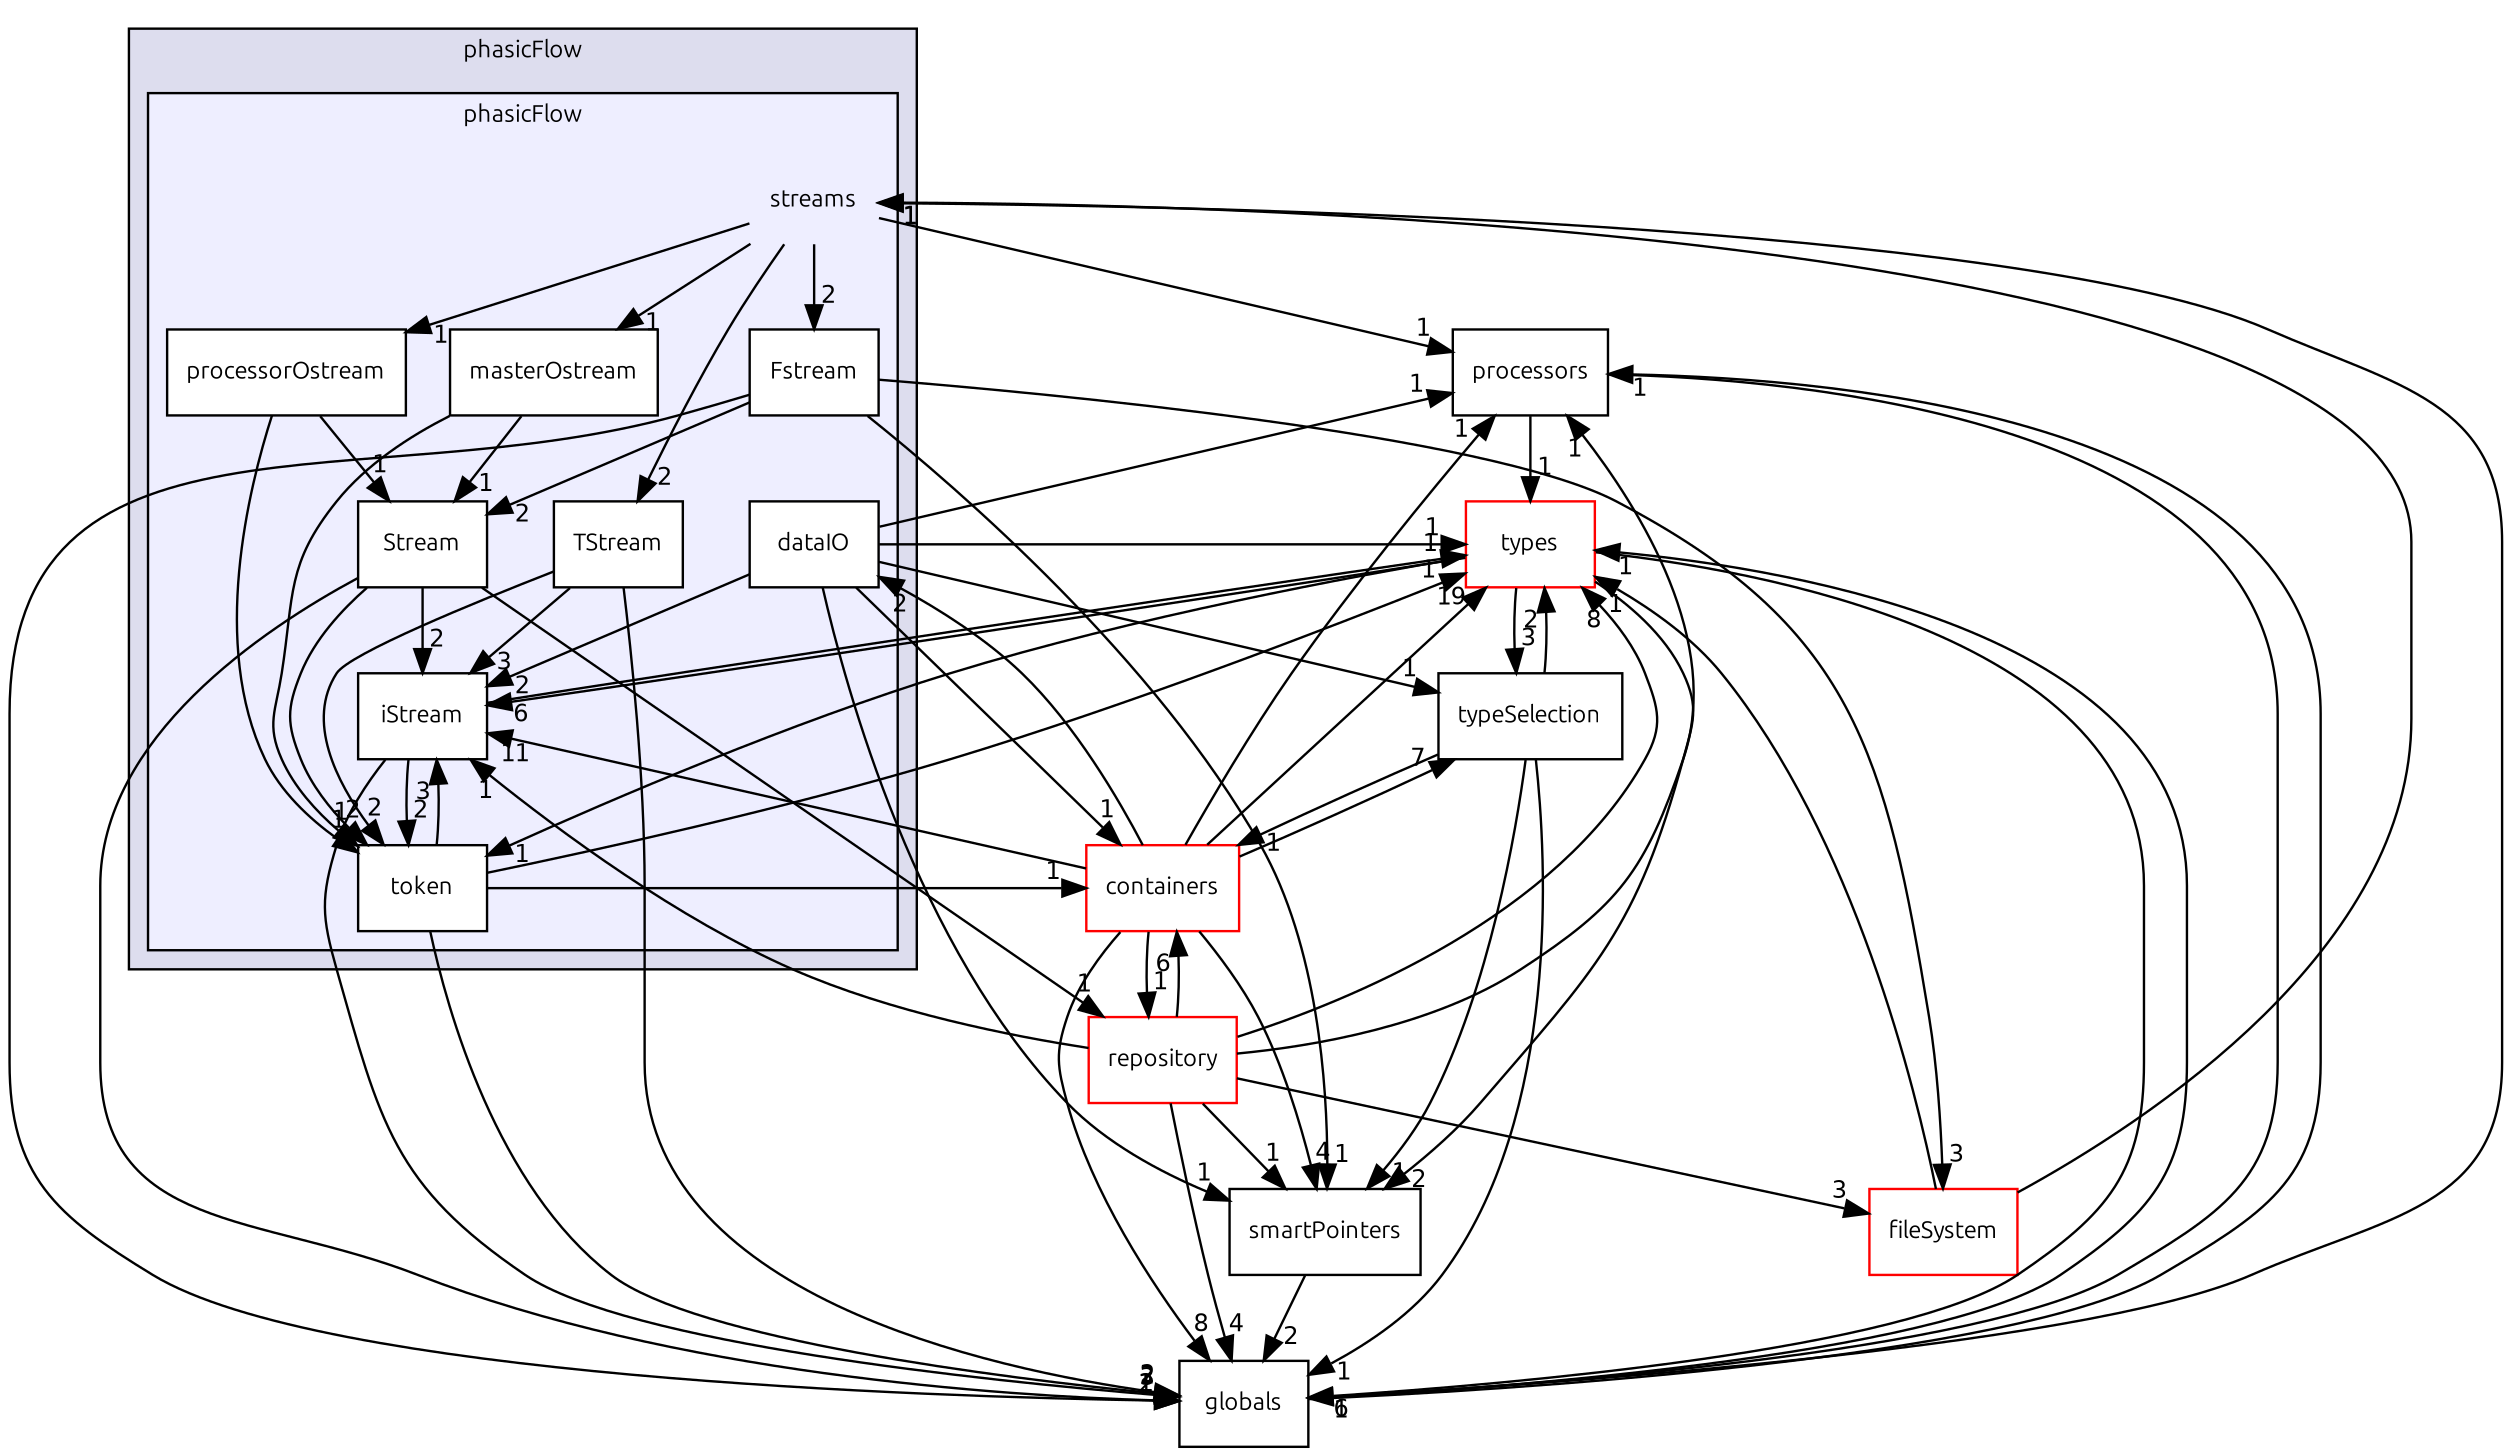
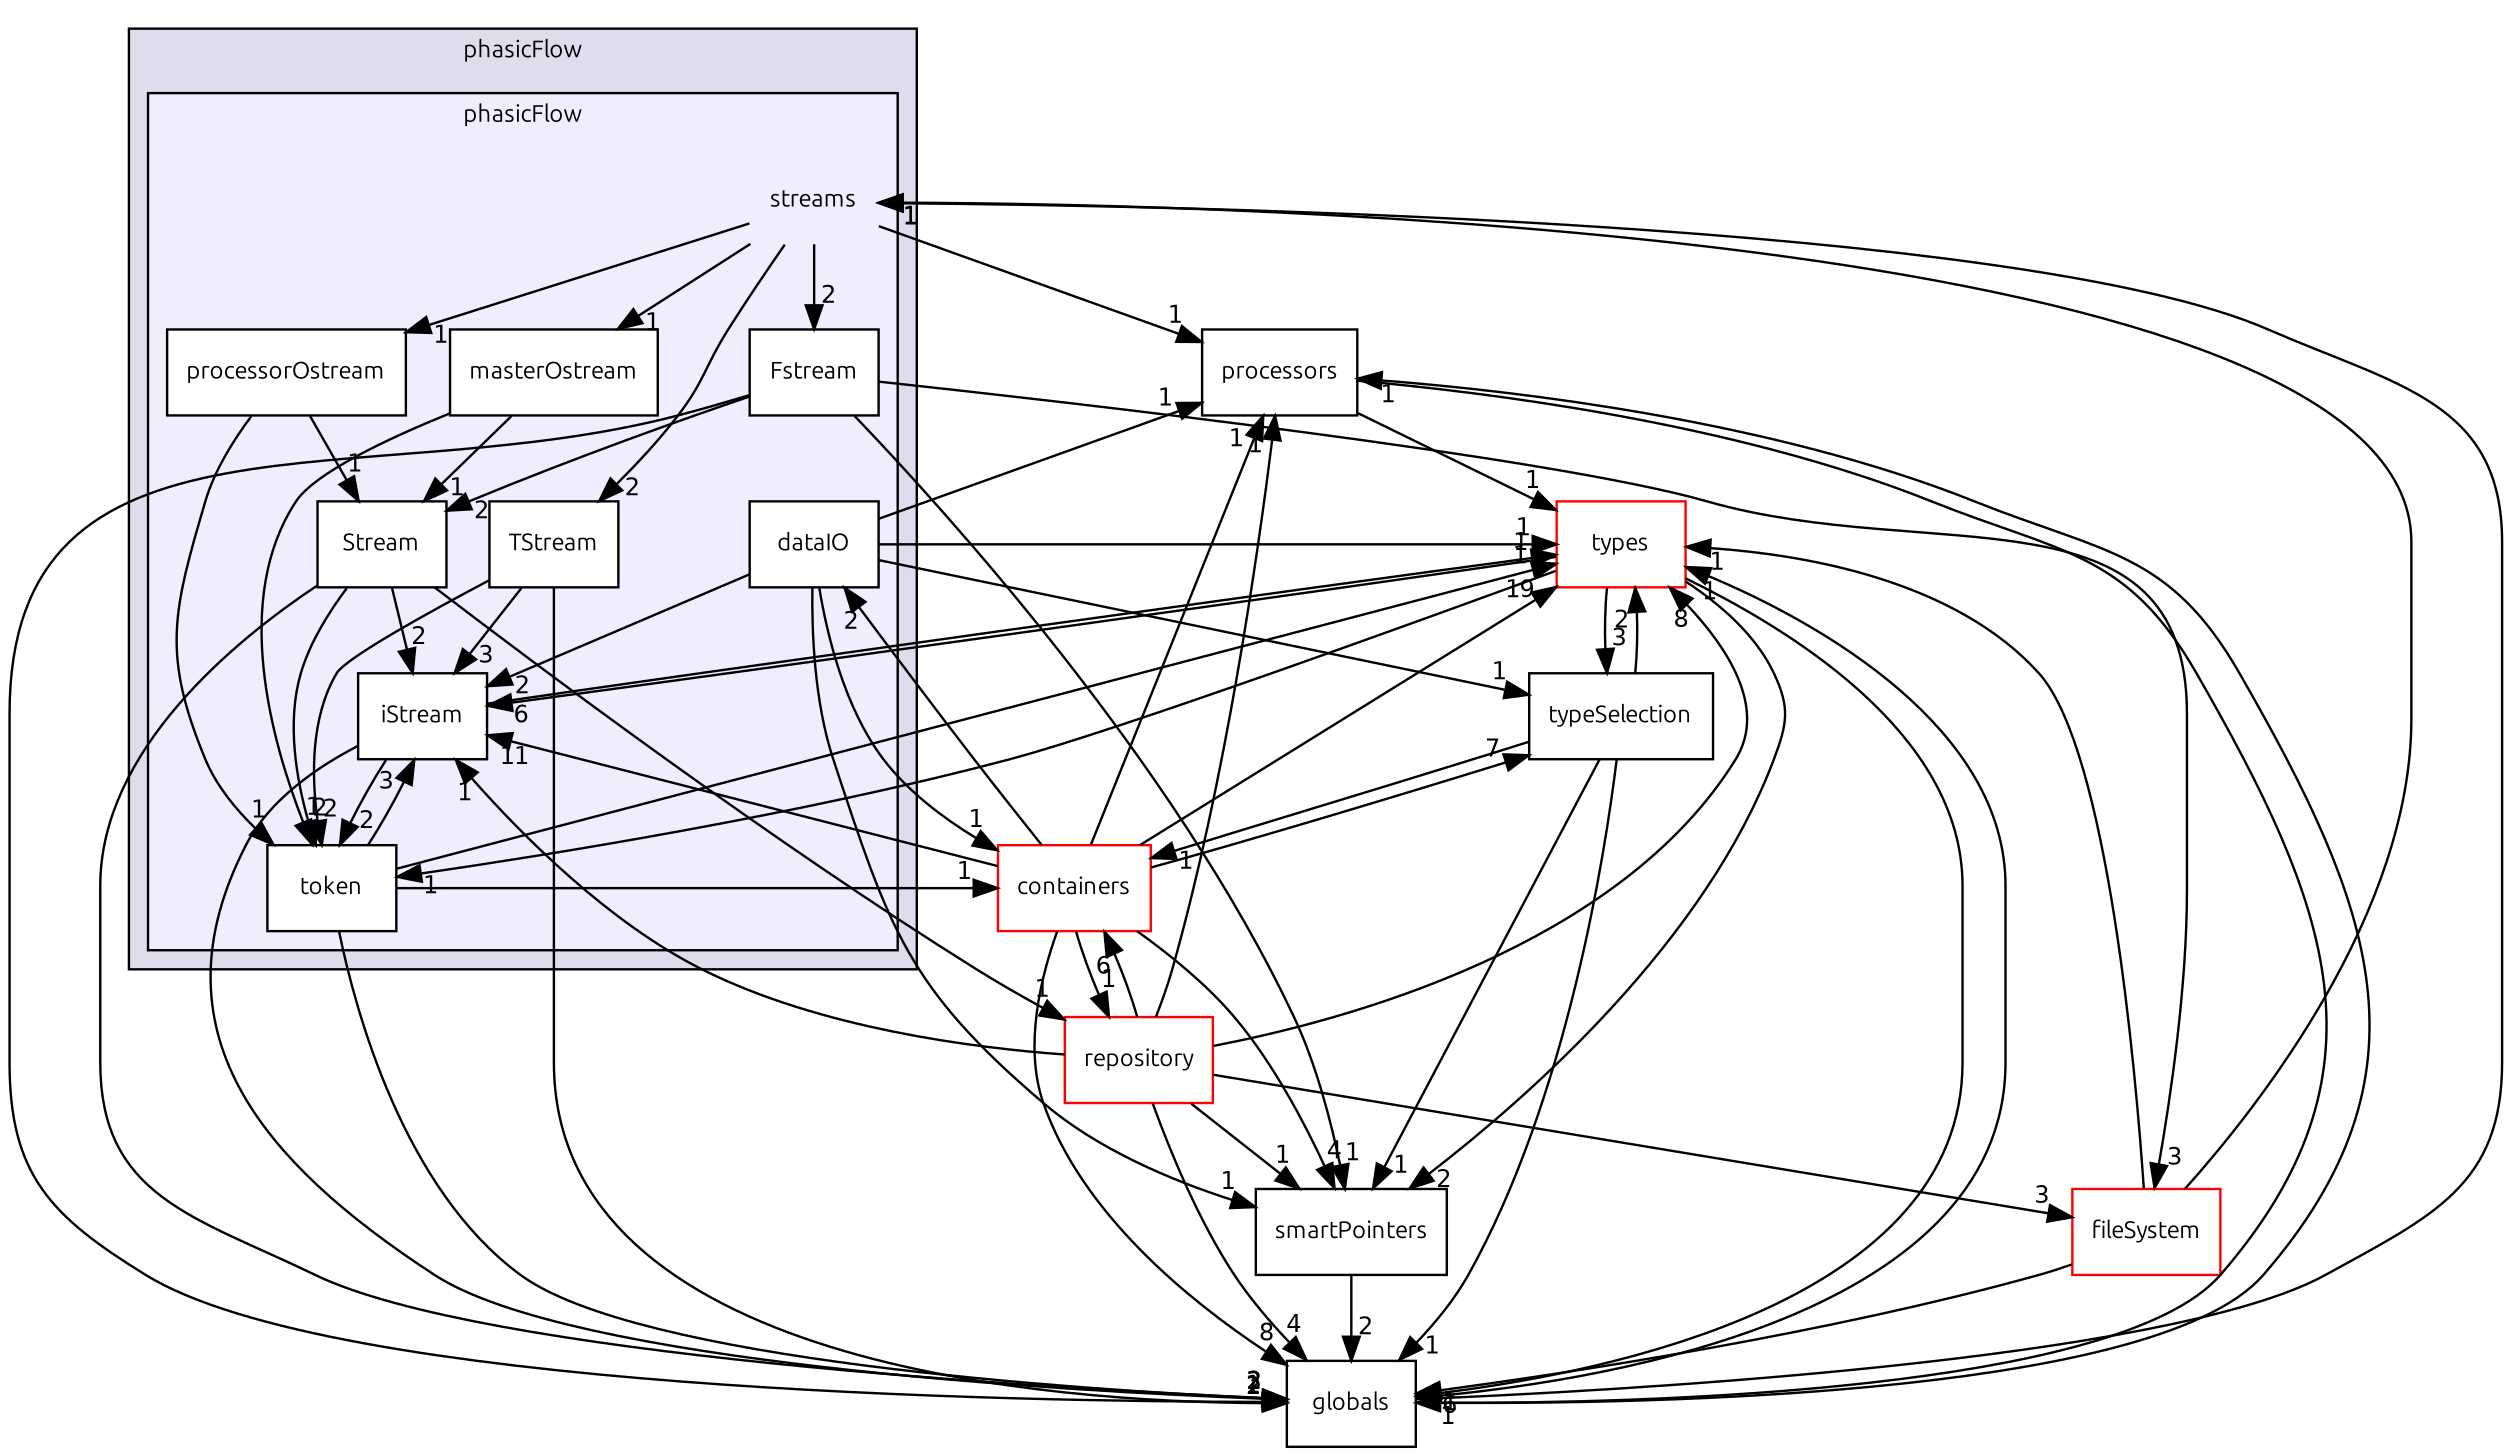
edge "fileSystem" -> "globals": added
